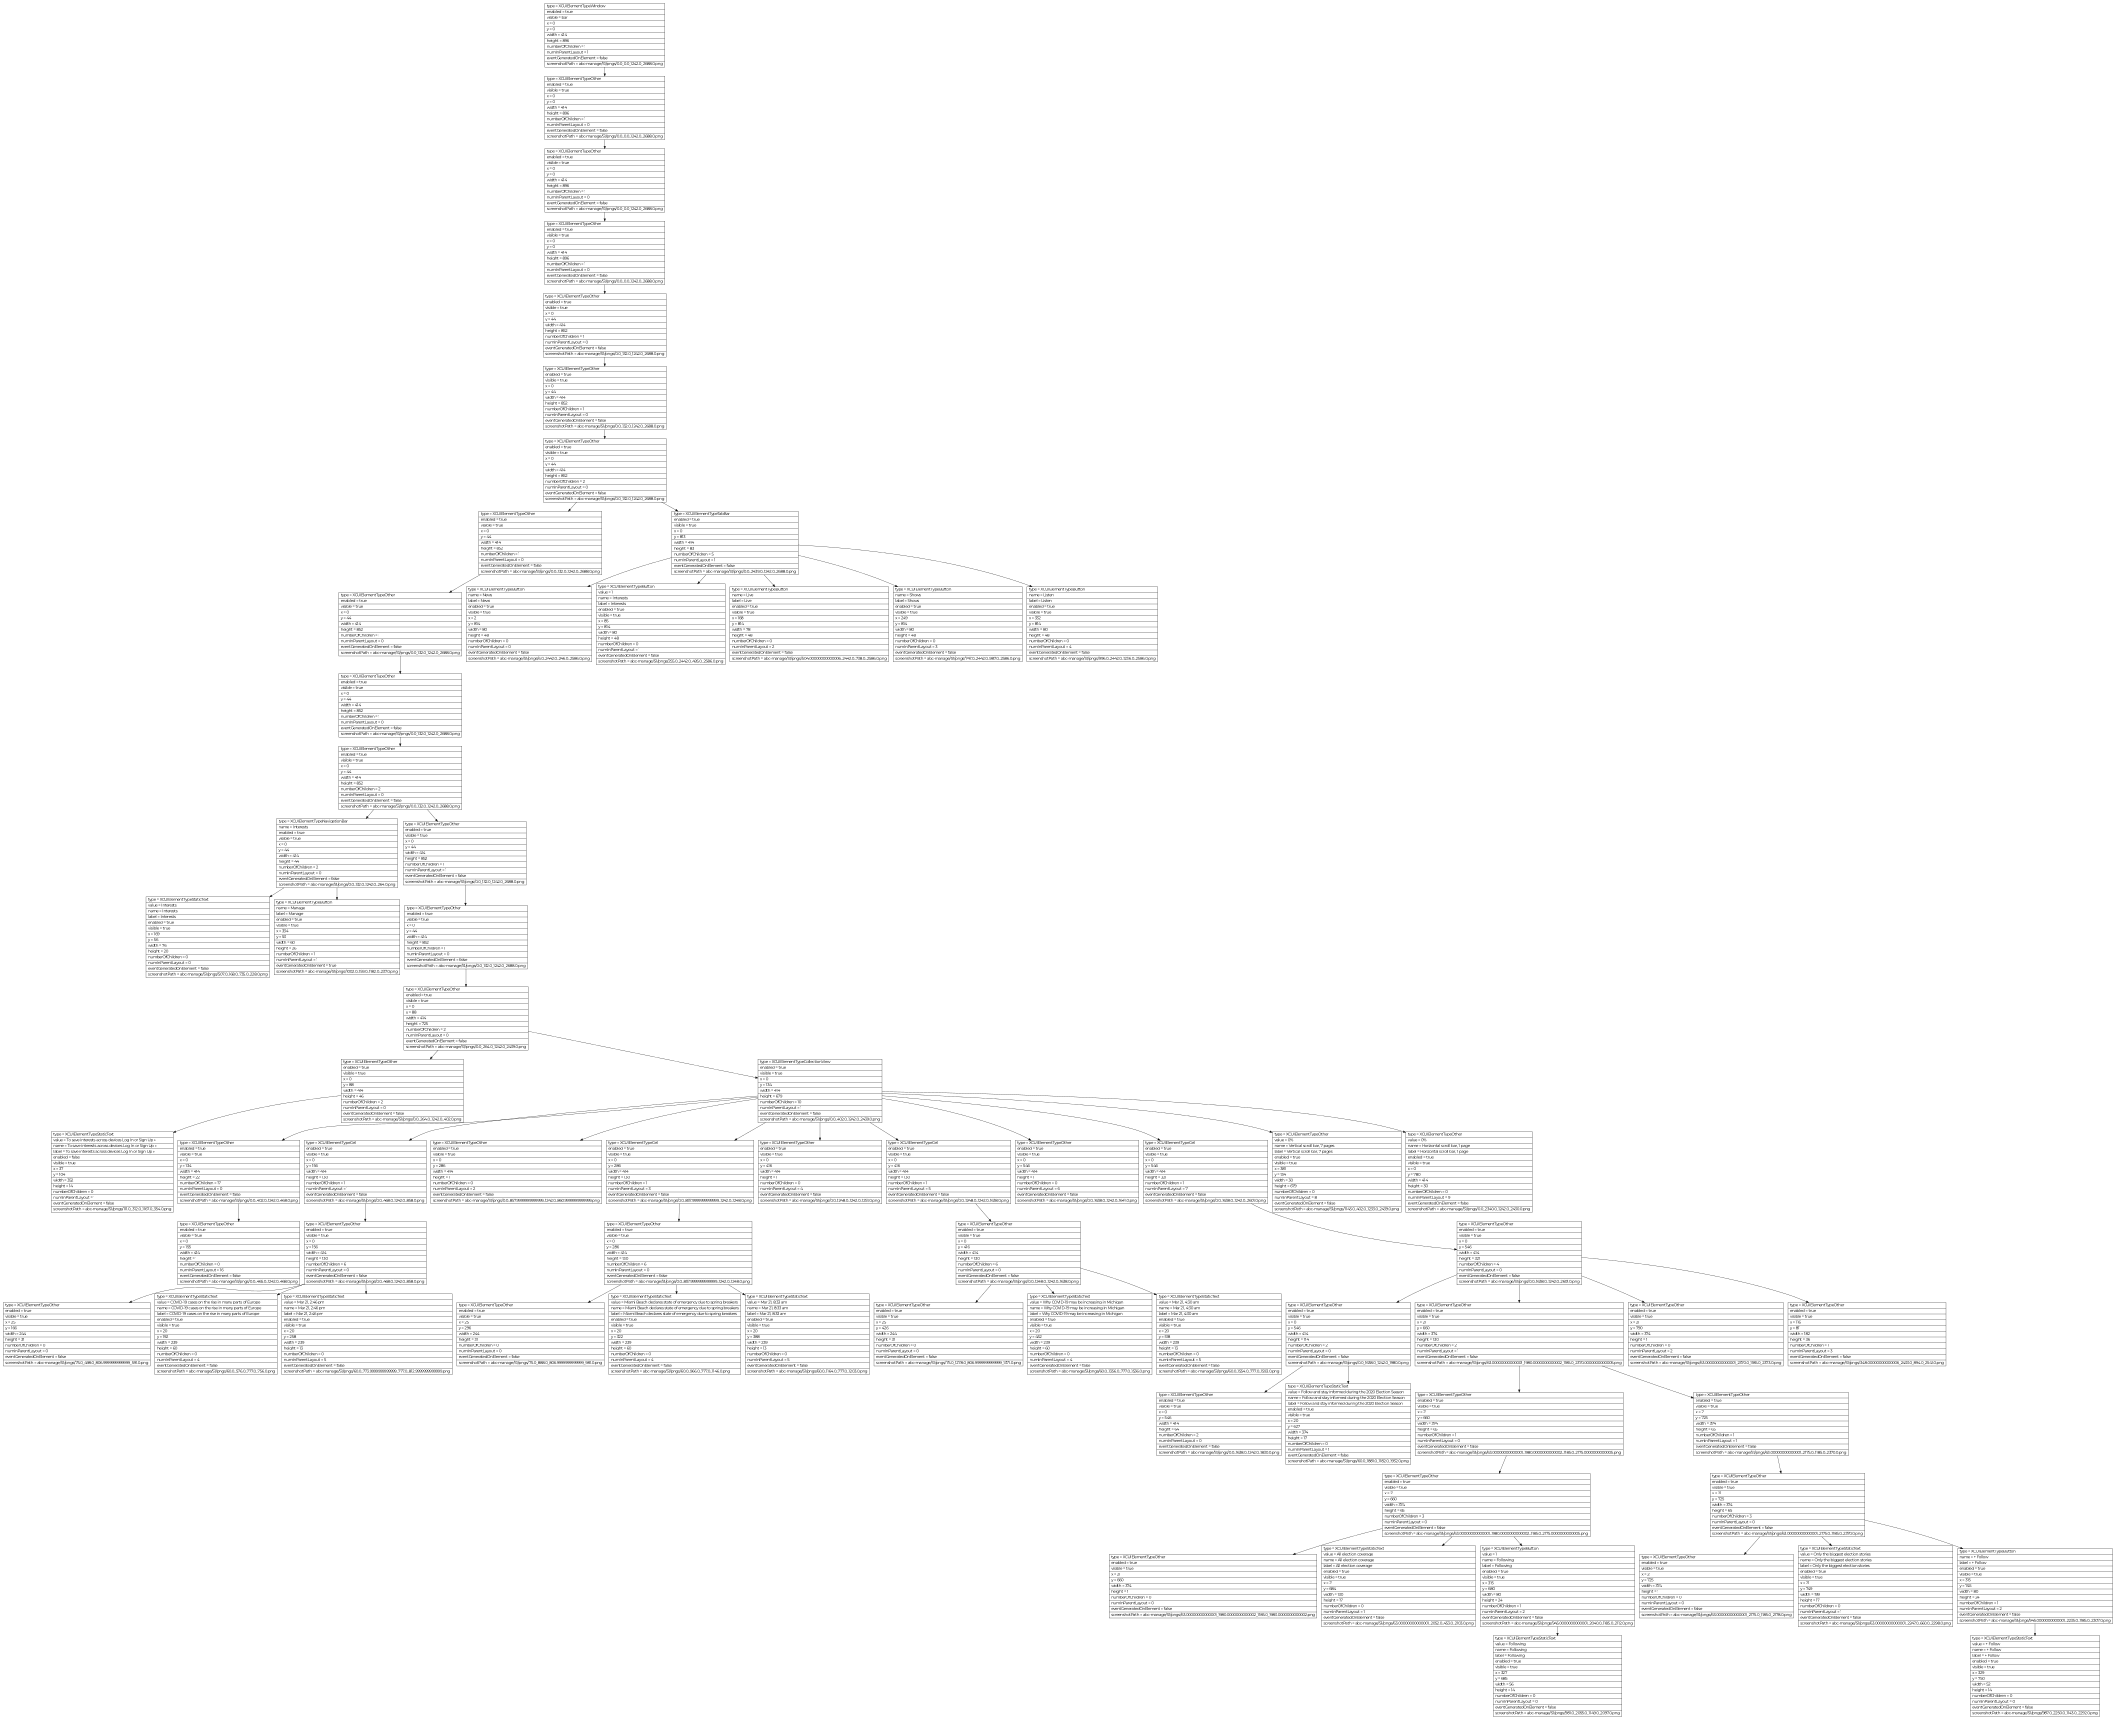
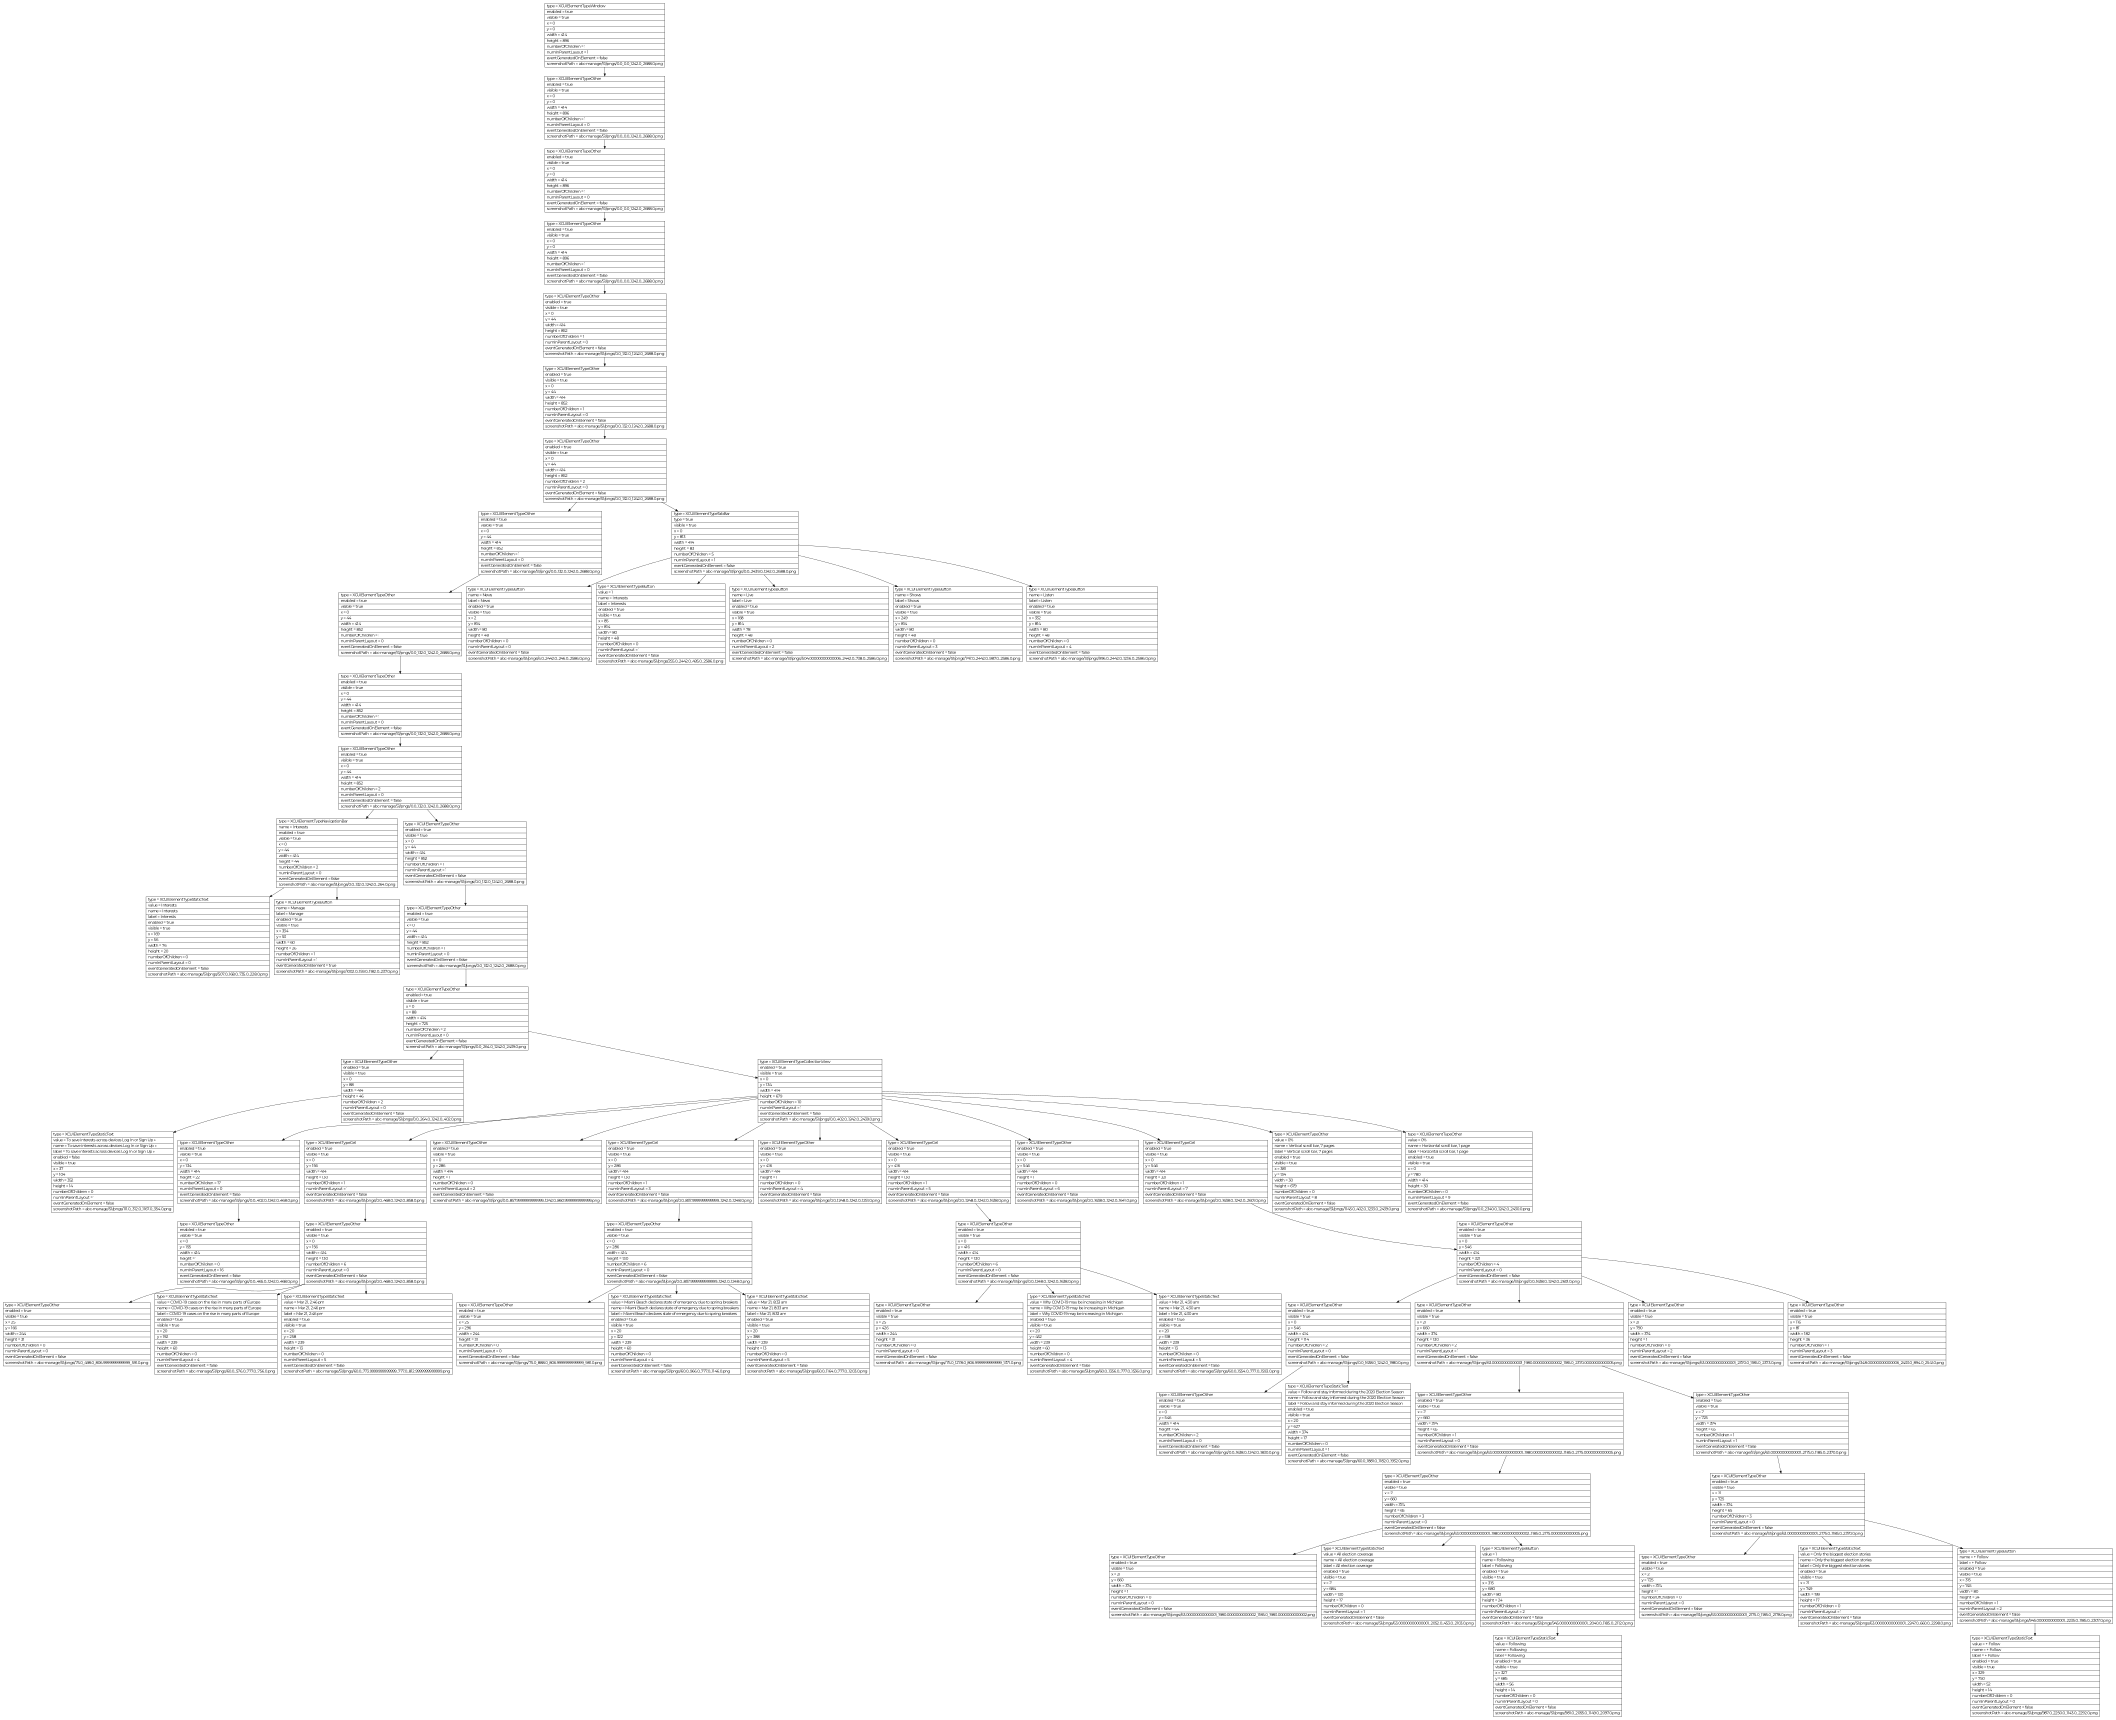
node "type = XCUIElementTypeWindow": text "visible = bar" -> "visible = true"
node "type = XCUIElementTypeTabBar": text "enabled = true" -> "type = true"
